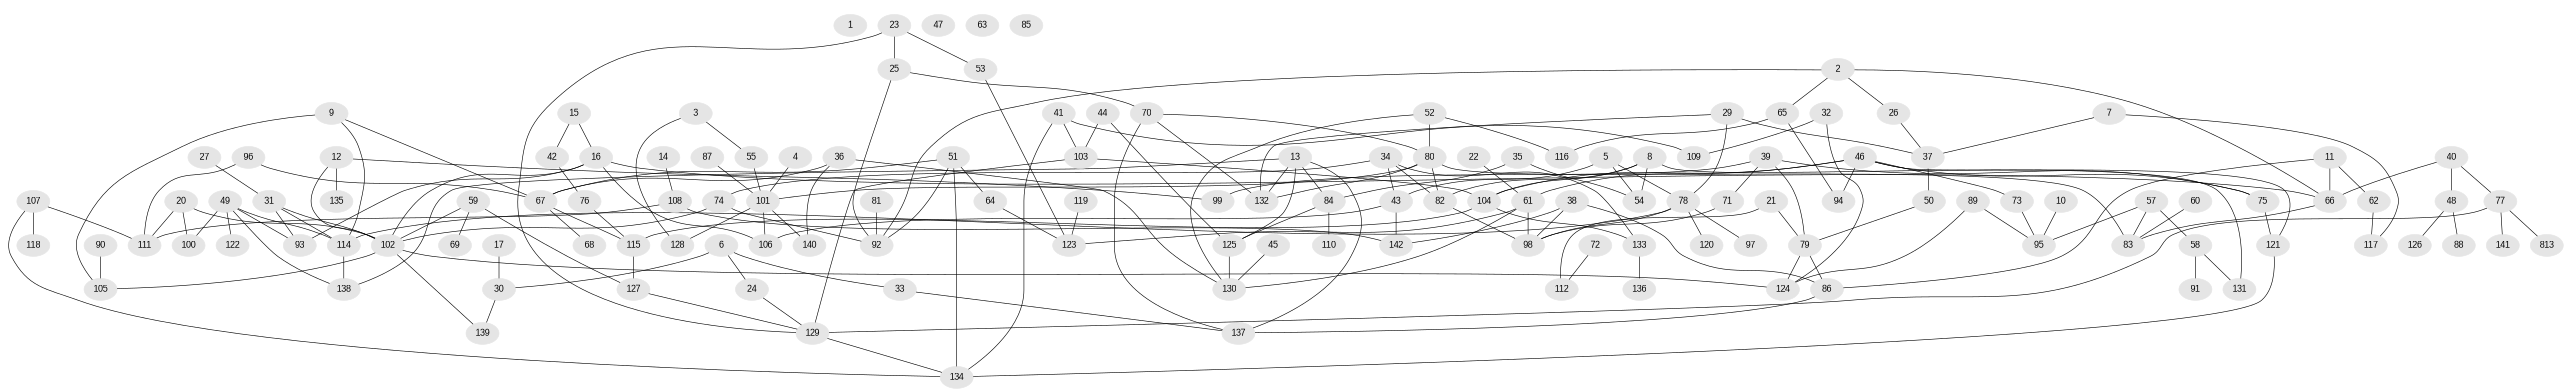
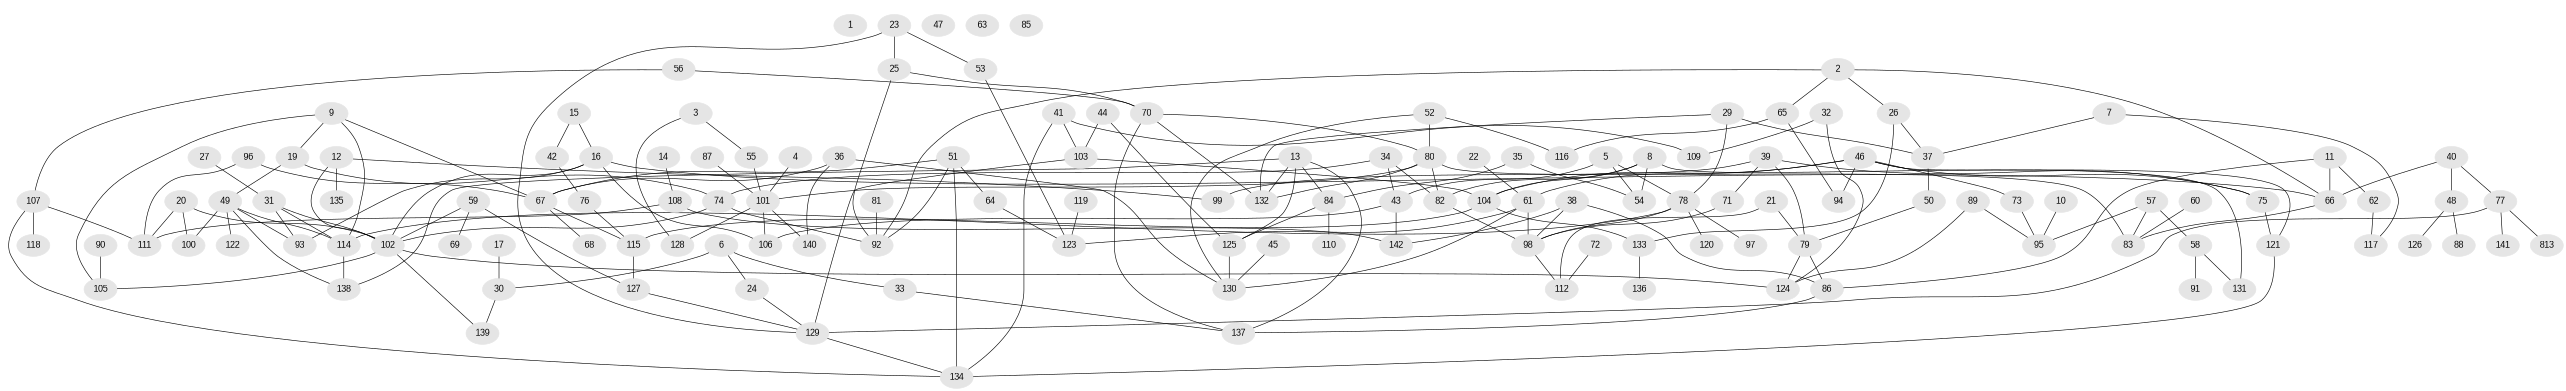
node "56": added
node "19": added
edge "34" -- "133": now "26" -- "133"
edge "98" -- "112": added
